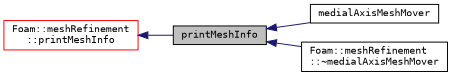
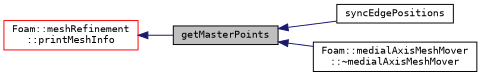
node "medialAxisMeshMover": label "medialAxisMeshMover" -> "syncEdgePositions"
node "printMeshInfo": label "printMeshInfo" -> "getMasterPoints"
node "Foam::meshRefinement ::~medialAxisMeshMover": label "Foam::meshRefinement ::~medialAxisMeshMover" -> "Foam::medialAxisMeshMover ::~medialAxisMeshMover"
